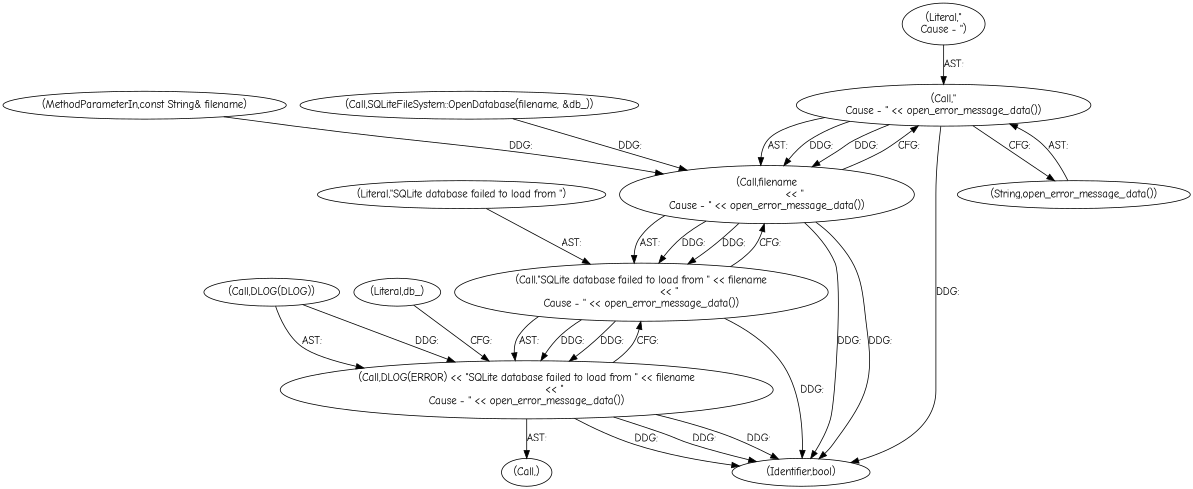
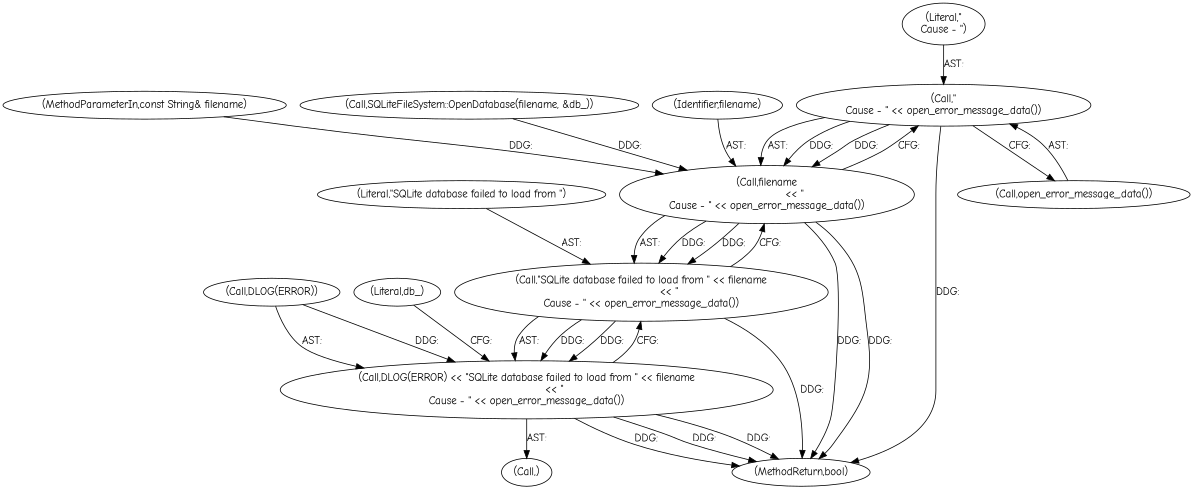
node "(Identifier,filename)": added
node "(String,open_error_message_.data())": label "(String,open_error_message_.data())" -> "(Call,open_error_message_.data())"
node "(Call,DLOG(DLOG))": label "(Call,DLOG(DLOG))" -> "(Call,DLOG(ERROR))"
node "(Identifier,bool)": label "(Identifier,bool)" -> "(MethodReturn,bool)"
